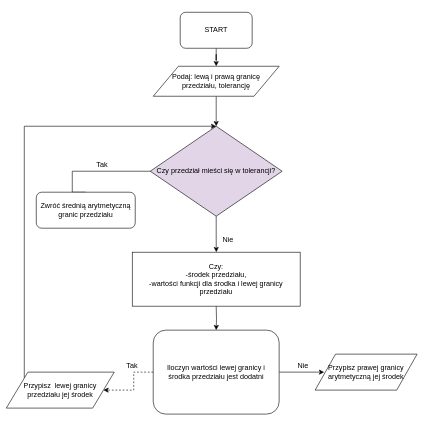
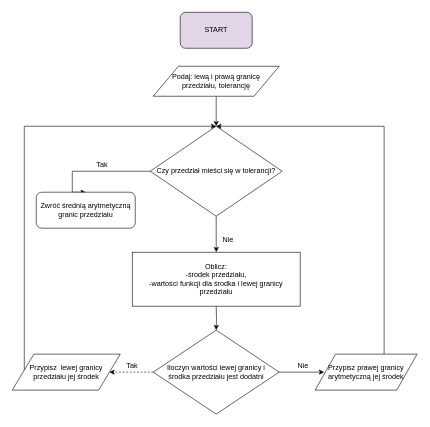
node "START": fillcolor #ffffff -> #e1d5e7
edge "START" -> "Podaj: lewą i prawą granicę przedziału, tolerancję": removed
edge "Przypisz prawej granicy arytmetyczną jej środek" -> "Czy przedział mieści się w tolerancji?": added
node "Czy przedział mieści się w tolerancji?": fillcolor #e1d5e7 -> #ffffff
edge "Czy przedział mieści się w tolerancji?" -- "Zwróć średnią arytmetyczną granic przedziału": arrowhead none -> classic
node "Czy:-środek przedziału,-wartości funkcji dla środka i lewej granicyprzedziału": label "Czy:-środek przedziału,-wartości funkcji dla środka i lewej granicyprzedziału" -> "Oblicz:-środek przedziału,-wartości funkcji dla środka i lewej granicyprzedziału"
node "Iloczyn wartości lewej granicy i środka przedziału jest dodatni": shape rounded rectangle -> diamond
node "Przypisz lewej granicy przedziału jej środek": moved (60, 390) -> (66, 372)
